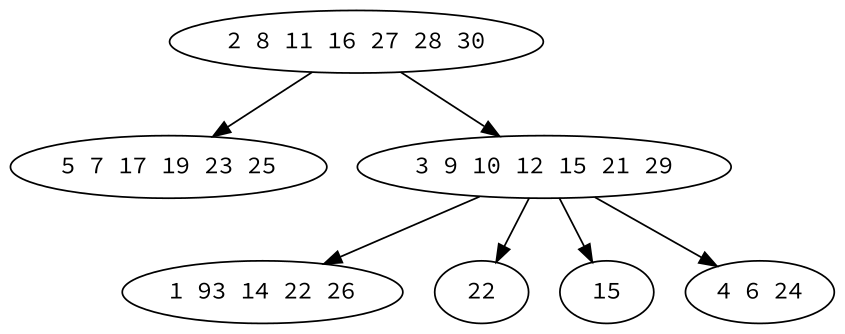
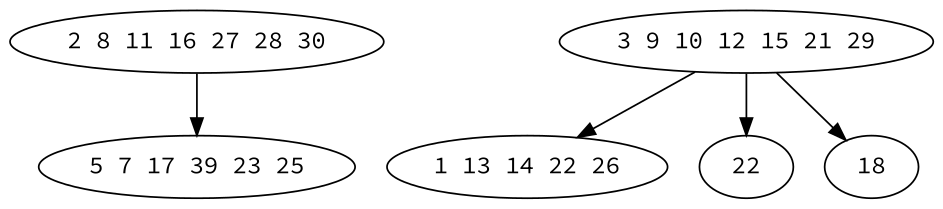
edge "2 8 11 16 27 28 30" -> "3 9 10 12 15 21 29": removed
node "5 7 17 19 23 25": label "5 7 17 19 23 25" -> "5 7 17 39 23 25"
node "1 93 14 22 26": label "1 93 14 22 26" -> "1 13 14 22 26"
node "15": label "15" -> "18"
node "4 6 24": removed
